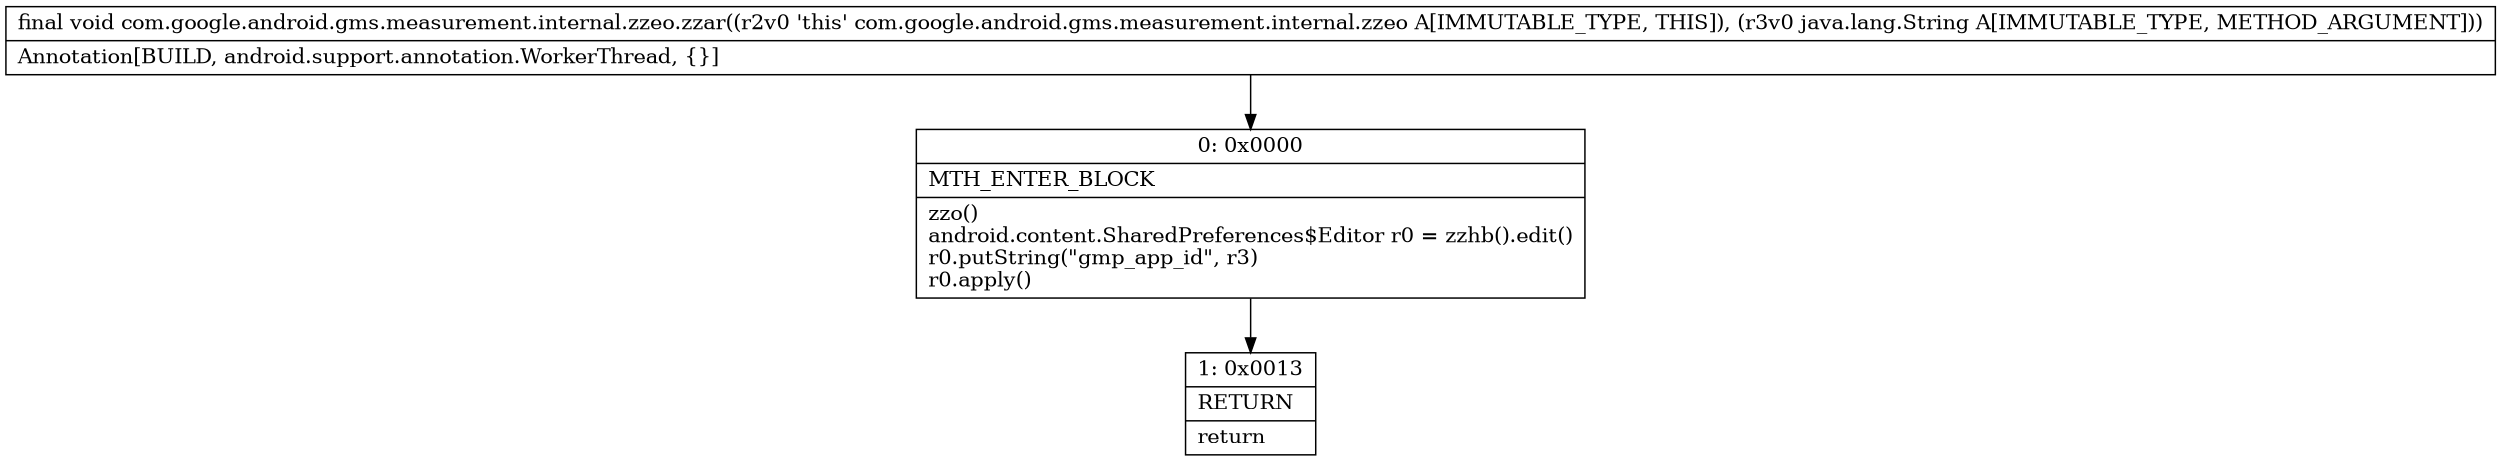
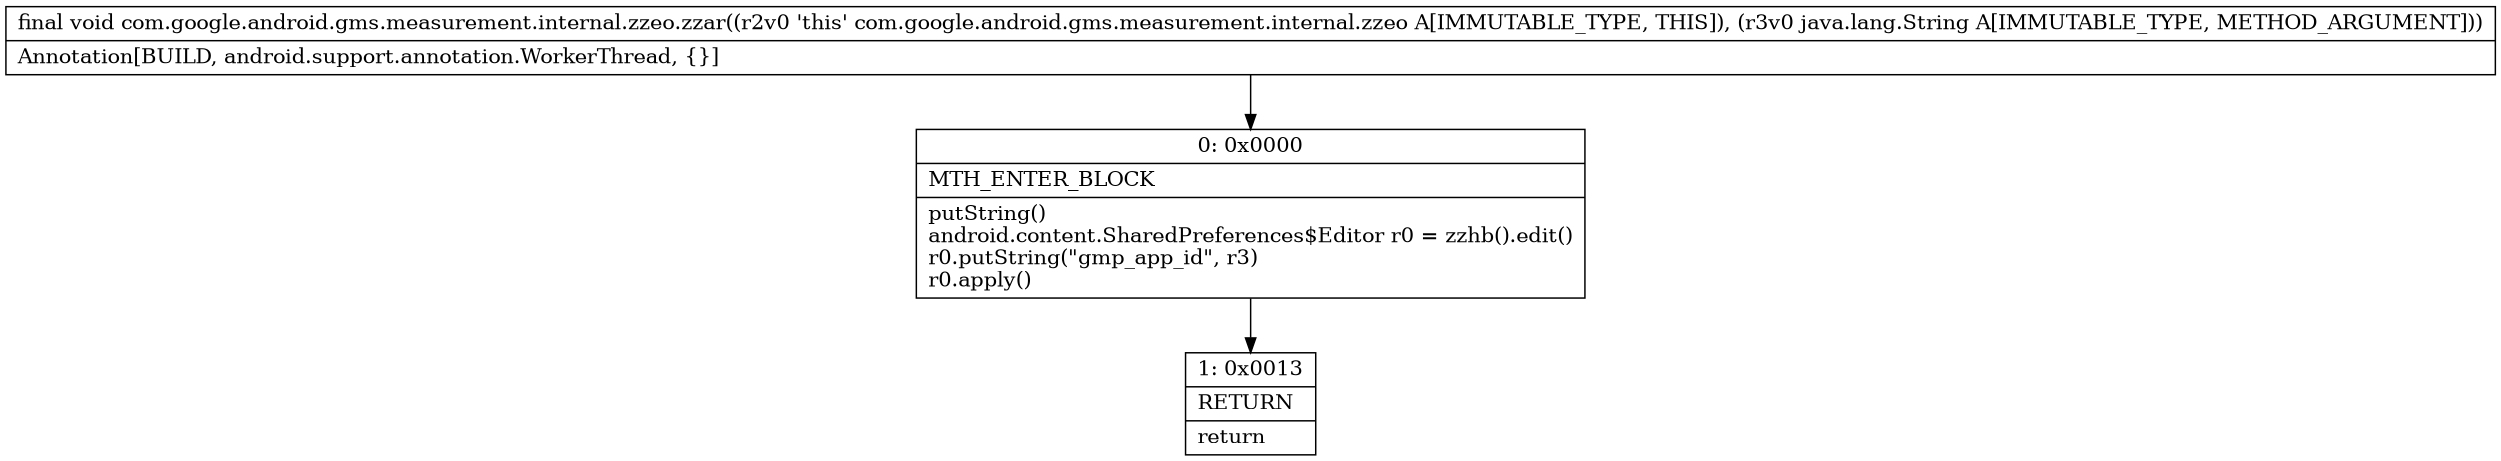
node "0: 0x0000": text "zzo()" -> "putString()"
